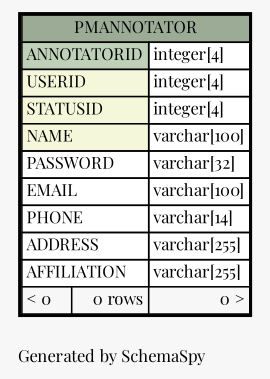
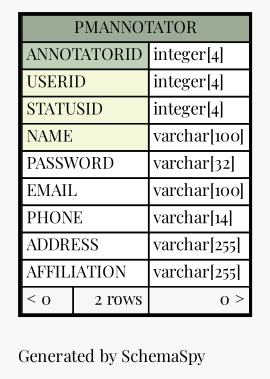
node "PMANNOTATOR": text "0 rows" -> "2 rows"
